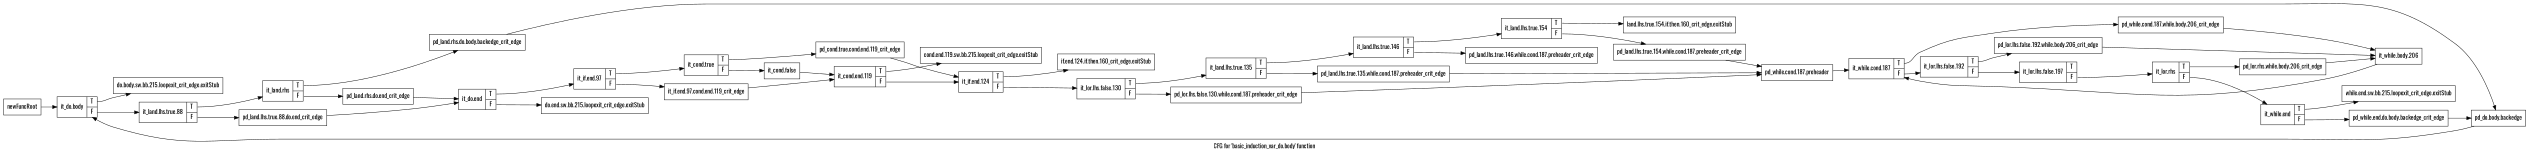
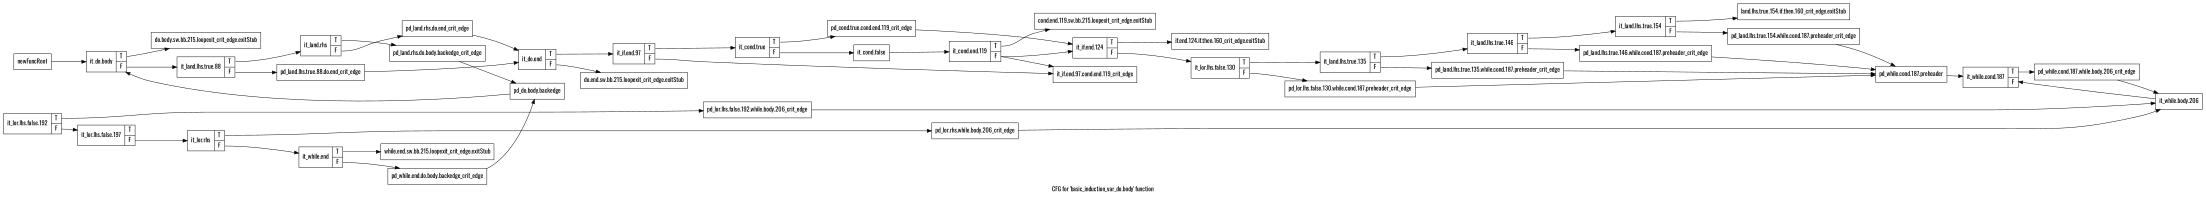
edge "pd_land.lhs.true.146.while.cond.187.preheader_crit_edge" -> "pd_while.cond.187.preheader": added
edge "it_while.cond.187" -> "it_lor.lhs.false.192": removed
edge "it_if.end.97.cond.end.119_crit_edge" -> "it_cond.end.119": reversed
